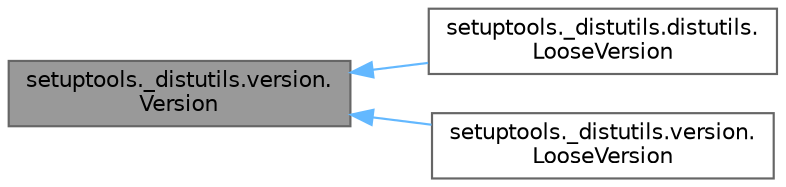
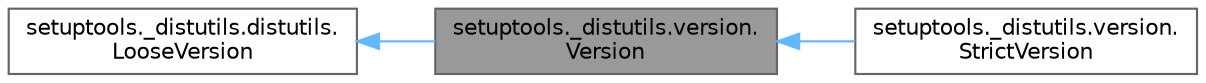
edge "setuptools._distutils.distutils. LooseVersion" -> "setuptools._distutils.version. Version": reversed
node "setuptools._distutils.version. LooseVersion": label "setuptools._distutils.version. LooseVersion" -> "setuptools._distutils.version. StrictVersion"
